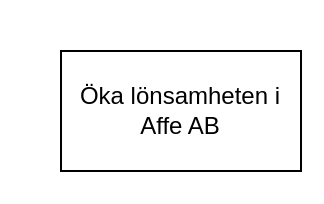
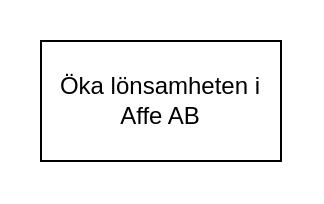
node "Öka lönsamheten i Affe AB": moved (181, 111) -> (161, 101)
